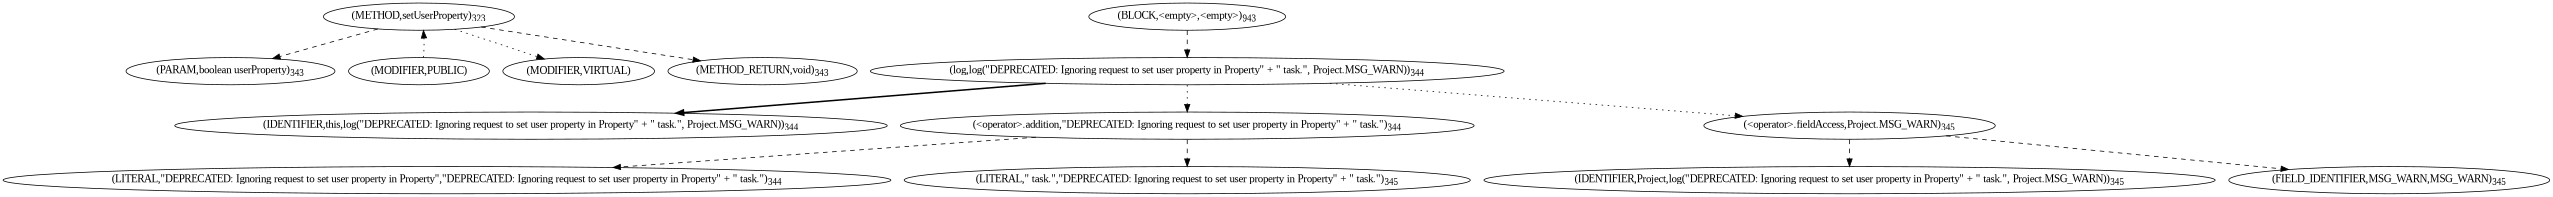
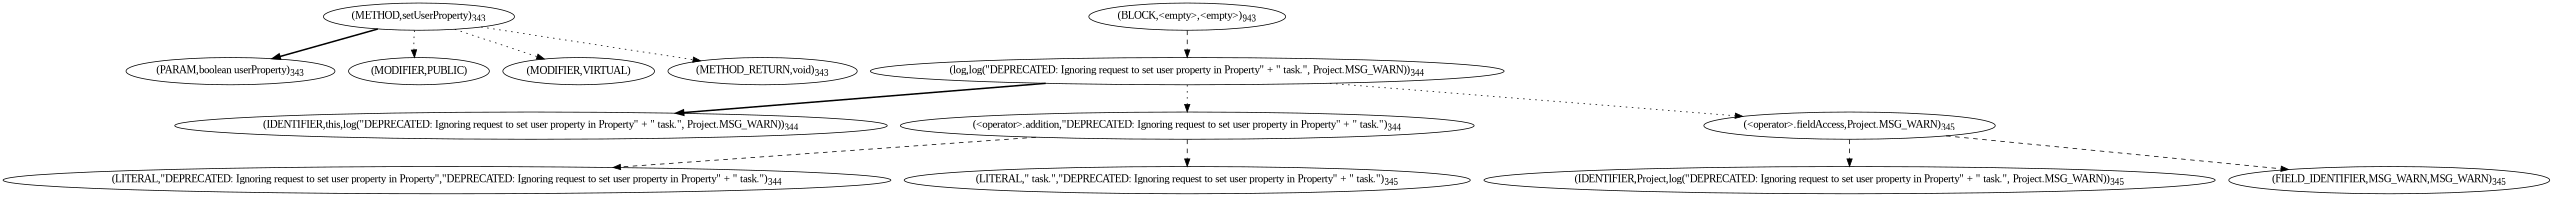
node "(METHOD,setUserProperty)": text "323" -> "343"
edge "(METHOD,setUserProperty)" -> "(PARAM,boolean userProperty)": style dashed -> bold
edge "(METHOD,setUserProperty)" -> "(METHOD_RETURN,void)": style dashed -> dotted
edge "(MODIFIER,PUBLIC)" -> "(METHOD,setUserProperty)": reversed
